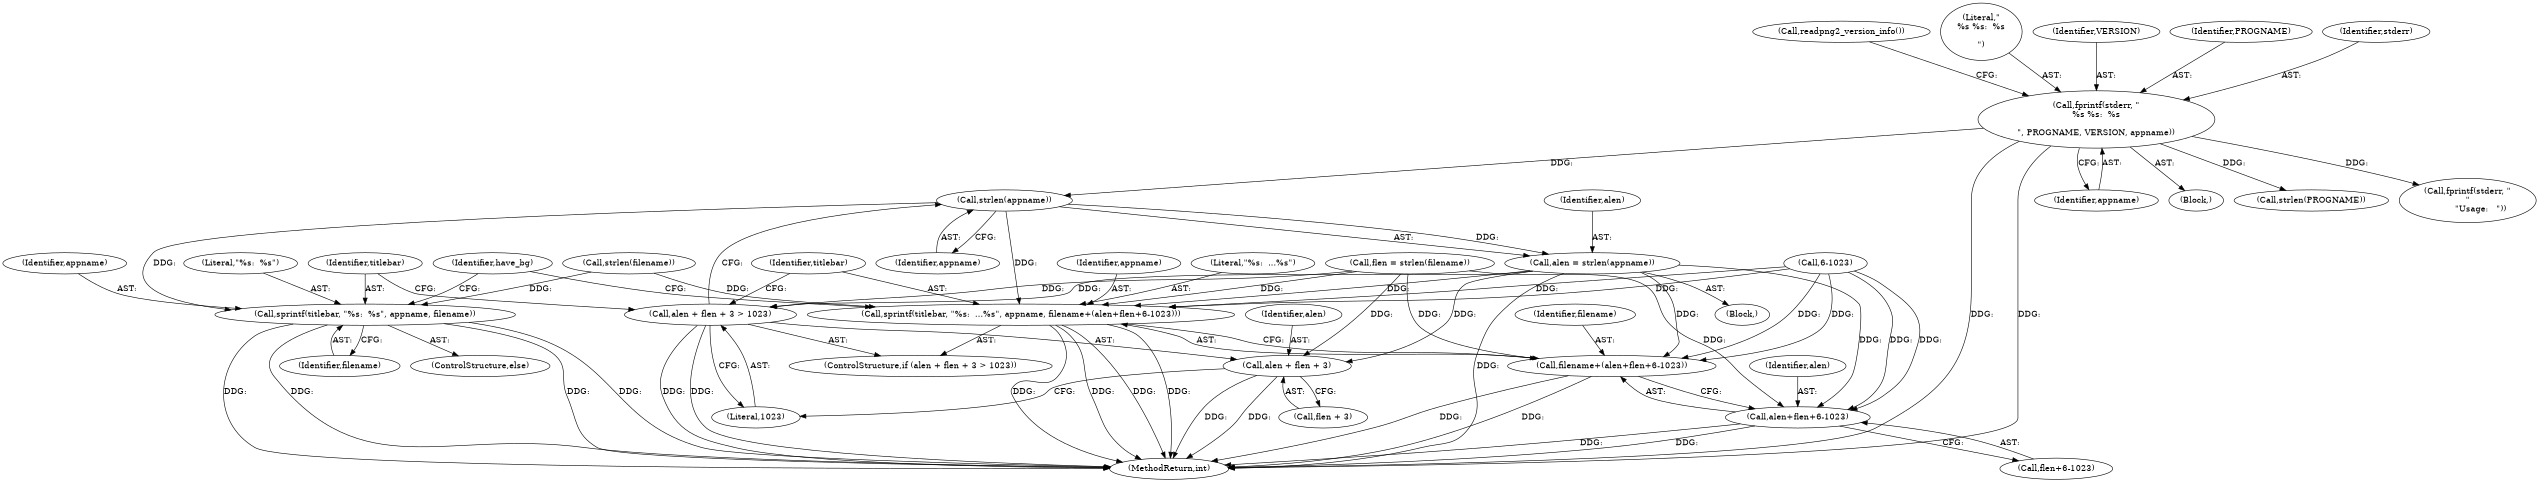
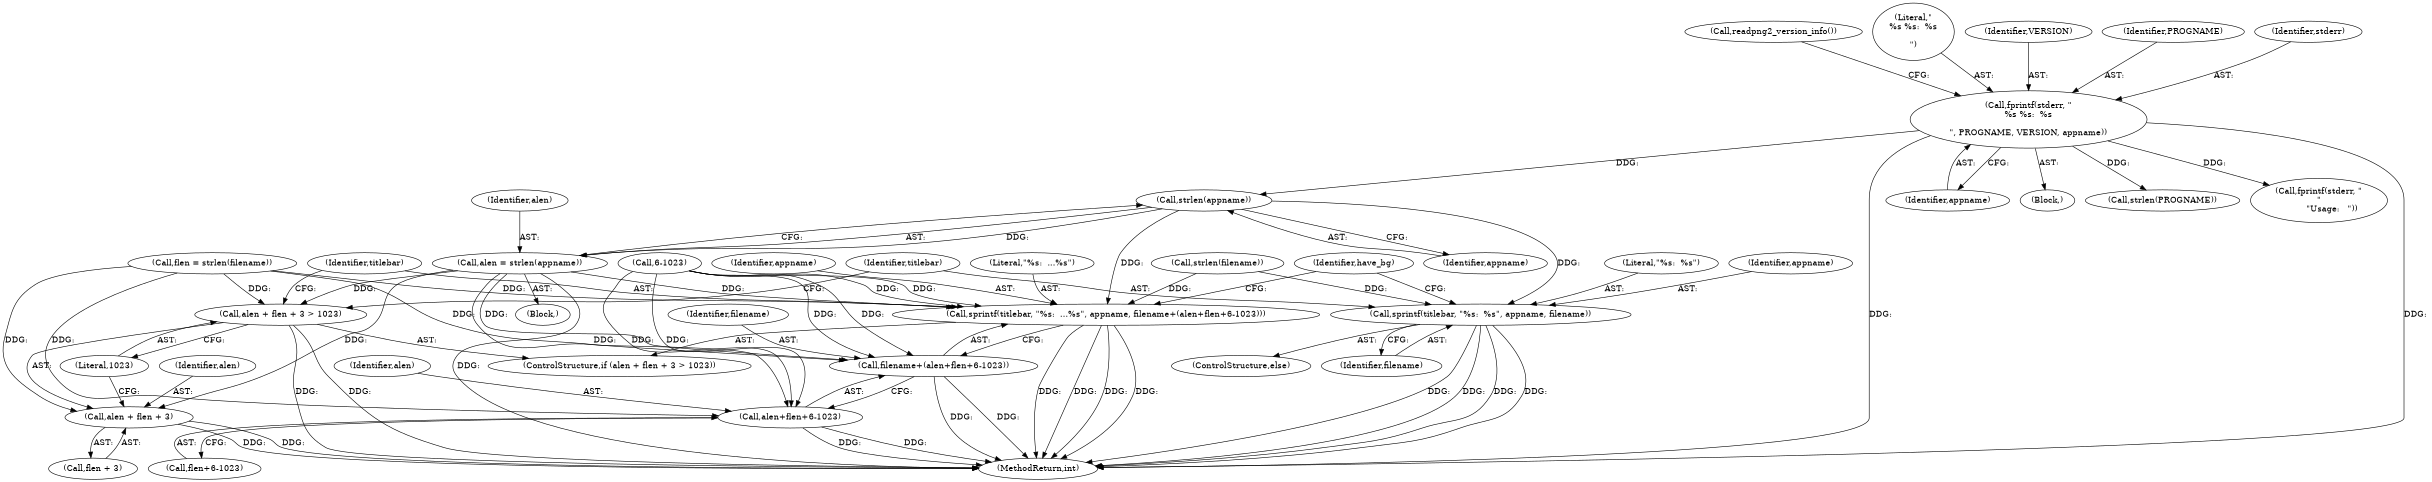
edge "(Call,alen + flen + 3 > 1023)" -> "(Call,strlen(appname))": now "(Call,alen = strlen(appname))" -> "(Call,strlen(appname))"
edge "(Call,alen + flen + 3)" -> "(Call,flen + 3)": label "CFG: " -> "AST: "
edge "(Call,alen + flen + 3)" -> "(Literal,1023)": reversed
